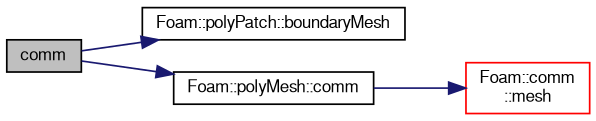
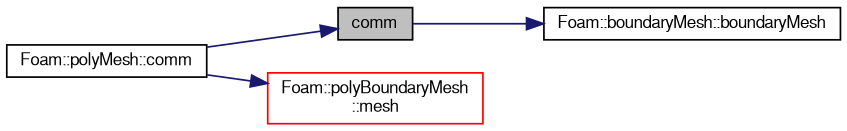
node "Foam::polyPatch::boundaryMesh": label "Foam::polyPatch::boundaryMesh" -> "Foam::boundaryMesh::boundaryMesh"
edge "comm" -> "Foam::polyMesh::comm": reversed
node "Foam::comm ::mesh": label "Foam::comm ::mesh" -> "Foam::polyBoundaryMesh ::mesh"
